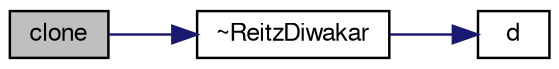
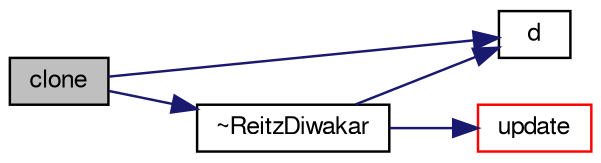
edge "clone" -> "d": added
node "update": added
